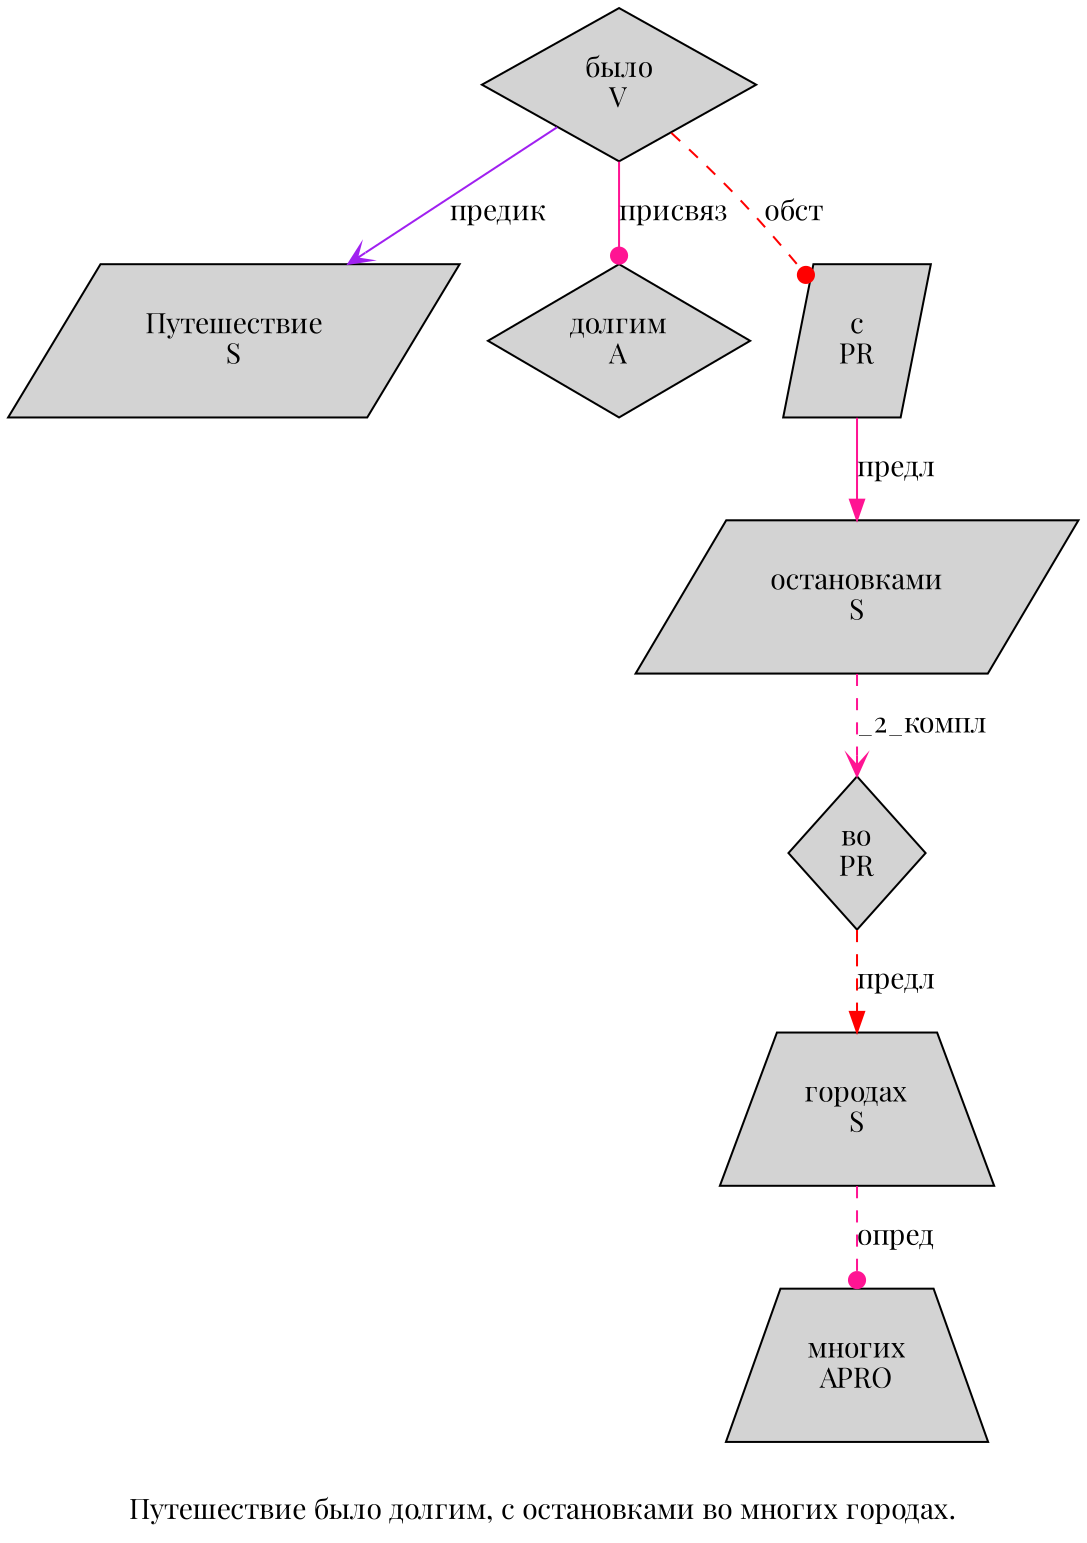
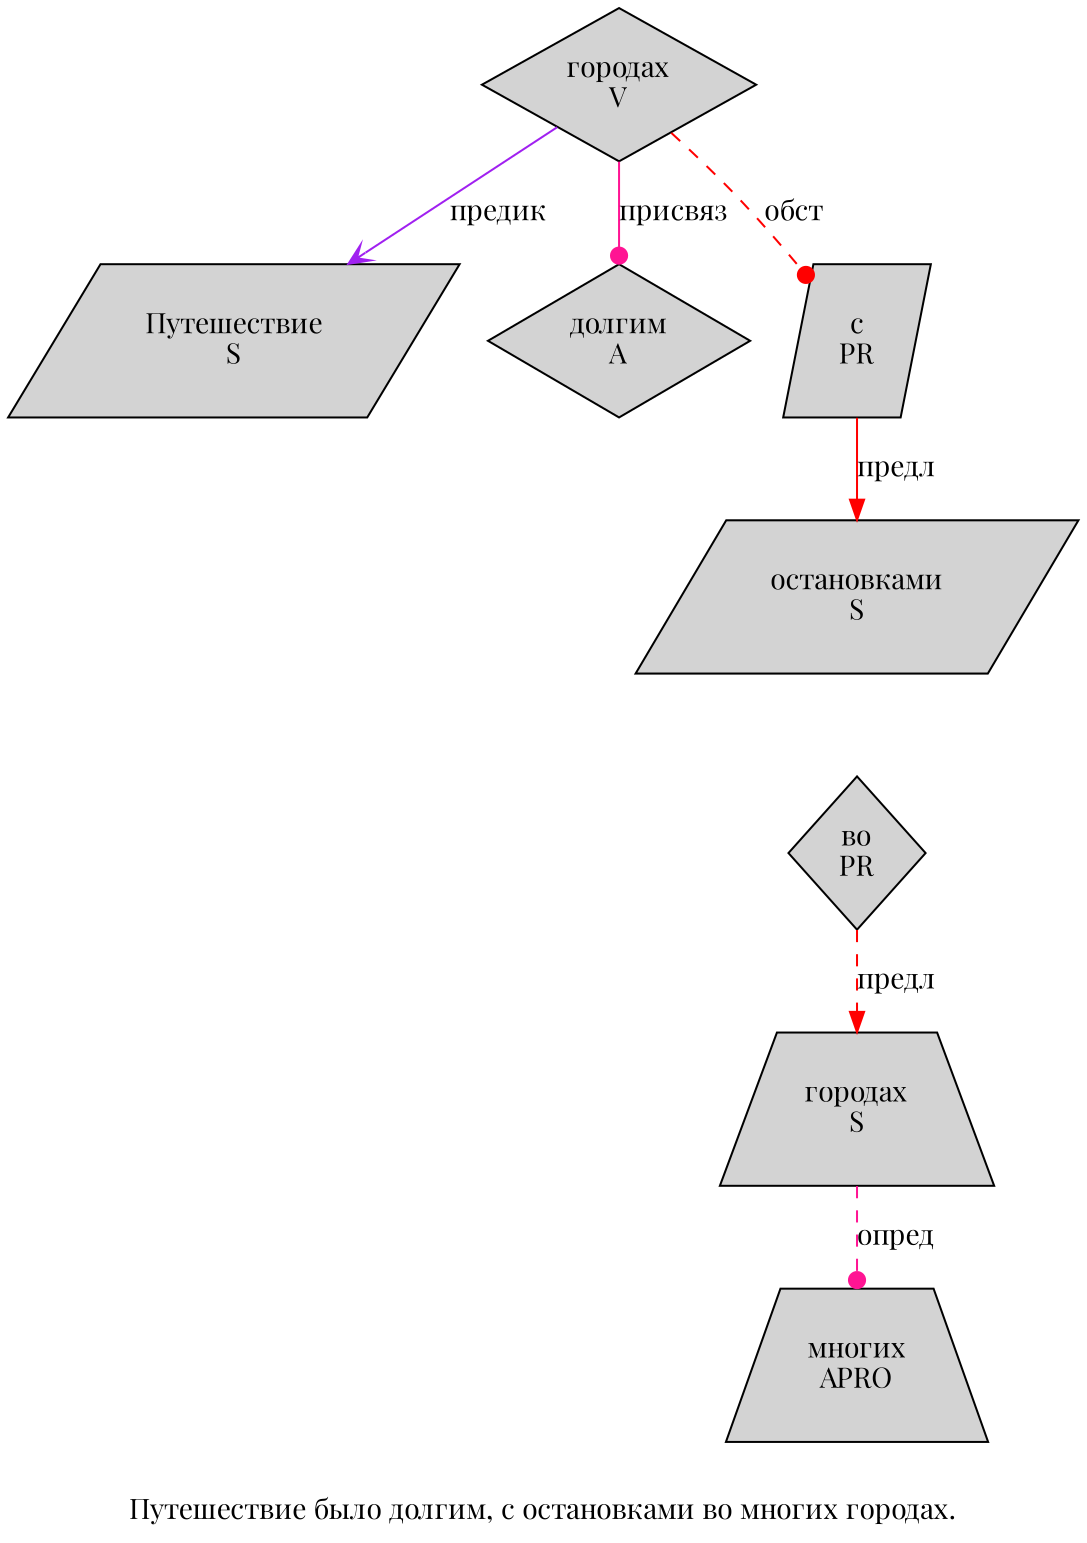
node "было V": label "было V" -> "городах V"
edge "с PR" -> "остановками S": color deeppink -> red
edge "остановками S" -> "во PR": removed, label "_2_компл"
